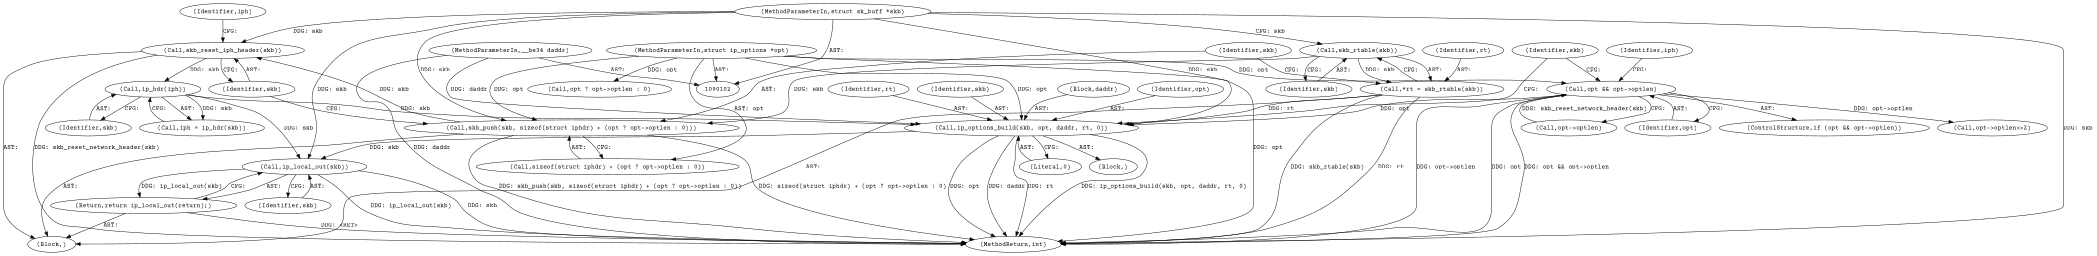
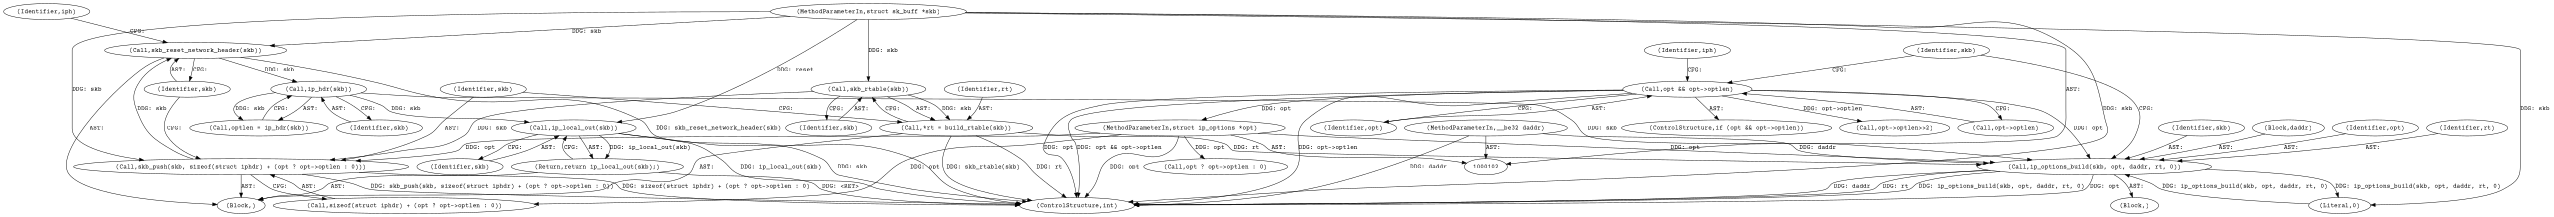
edge "(MethodParameterIn,struct sk_buff *skb)" -> "(Call,skb_rtable(skb))": label "CFG: skb" -> "DDG: skb"
node "(Call,skb_reset_iph_header(skb))": label "(Call,skb_reset_iph_header(skb))" -> "(Call,skb_reset_network_header(skb))"
node "(MethodParameterIn,__be34 daddr)": label "(MethodParameterIn,__be34 daddr)" -> "(MethodParameterIn,__be32 daddr)"
edge "(MethodParameterIn,struct sk_buff *skb)" -> "(Call,ip_options_build(skb, opt, daddr, rt, 0))": now "(MethodParameterIn,struct sk_buff *skb)" -> "(Literal,0)"
edge "(MethodParameterIn,struct ip_options *opt)" -> "(Call,opt && opt->optlen)": reversed
node "(Call,ip_hdr(iph))": label "(Call,ip_hdr(iph))" -> "(Call,ip_hdr(skb))"
edge "(MethodParameterIn,struct sk_buff *skb)" -> "(Call,ip_local_out(skb))": label "DDG: skb" -> "DDG: reset"
node "1090102": label "1090102" -> "1000102"
node "(Call,*rt = skb_rtable(skb))": label "(Call,*rt = skb_rtable(skb))" -> "(Call,*rt = build_rtable(skb))"
edge "(MethodParameterIn,struct ip_options *opt)" -> "(Call,sizeof(struct iphdr) + (opt ? opt->optlen : 0))": label "AST: opt" -> "DDG: opt"
edge "(Call,opt->optlen)" -> "(Call,opt && opt->optlen)": label "DDG: skb_reset_network_header(skb)" -> "AST: "
node "(Call,iph = ip_hdr(skb))": label "(Call,iph = ip_hdr(skb))" -> "(Call,optlen = ip_hdr(skb))"
edge "(Call,ip_options_build(skb, opt, daddr, rt, 0))" -> "(Call,ip_local_out(skb))": removed, label "DDG: skb"
edge "(Literal,0)" -> "(Call,ip_options_build(skb, opt, daddr, rt, 0))": label "AST: " -> "DDG: ip_options_build(skb, opt, daddr, rt, 0)"
edge "(Call,ip_options_build(skb, opt, daddr, rt, 0))" -> "(Literal,0)": label "CFG: " -> "DDG: ip_options_build(skb, opt, daddr, rt, 0)"
node "(Return,return ip_local_out(return);)": label "(Return,return ip_local_out(return);)" -> "(Return,return ip_local_out(skb);)"
node "(MethodReturn,int)": label "(MethodReturn,int)" -> "(ControlStructure,int)"
